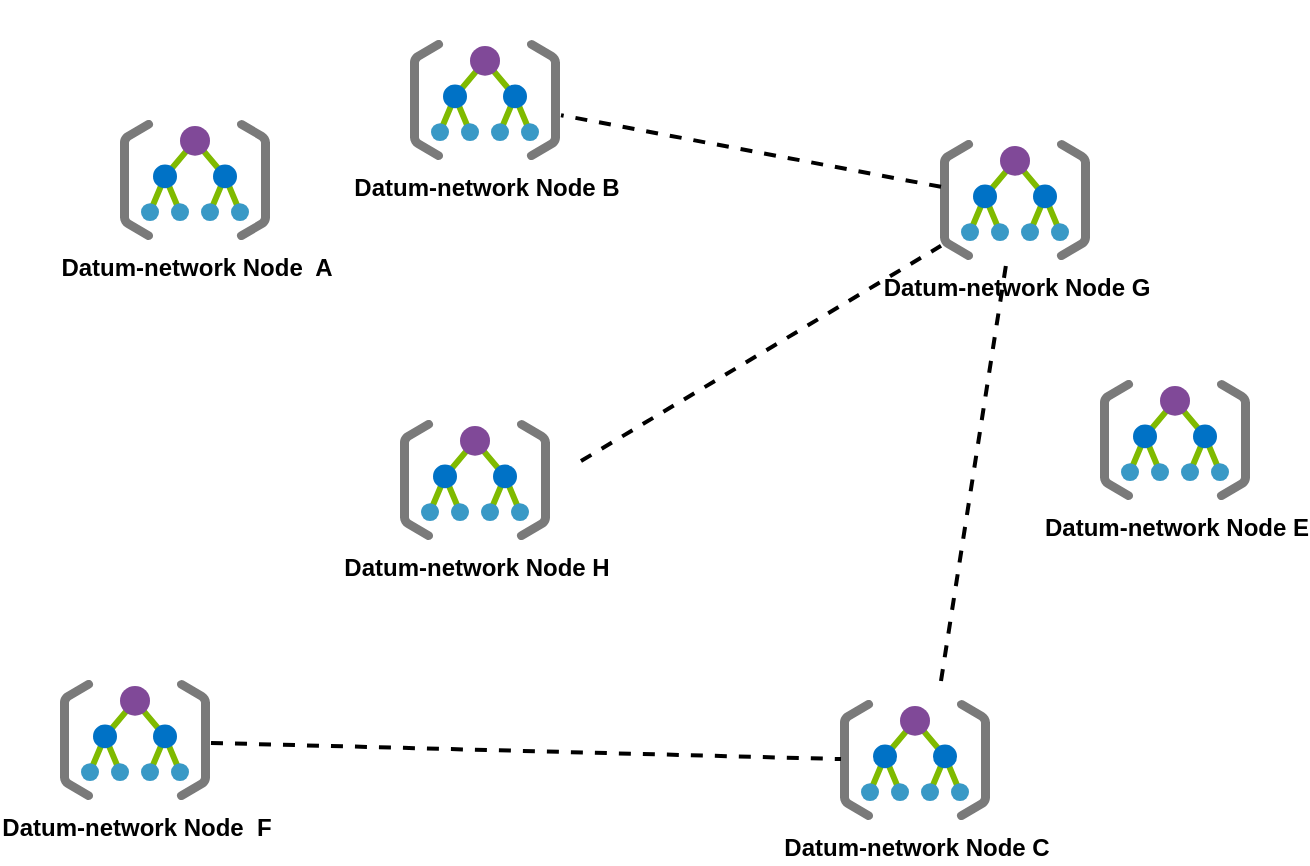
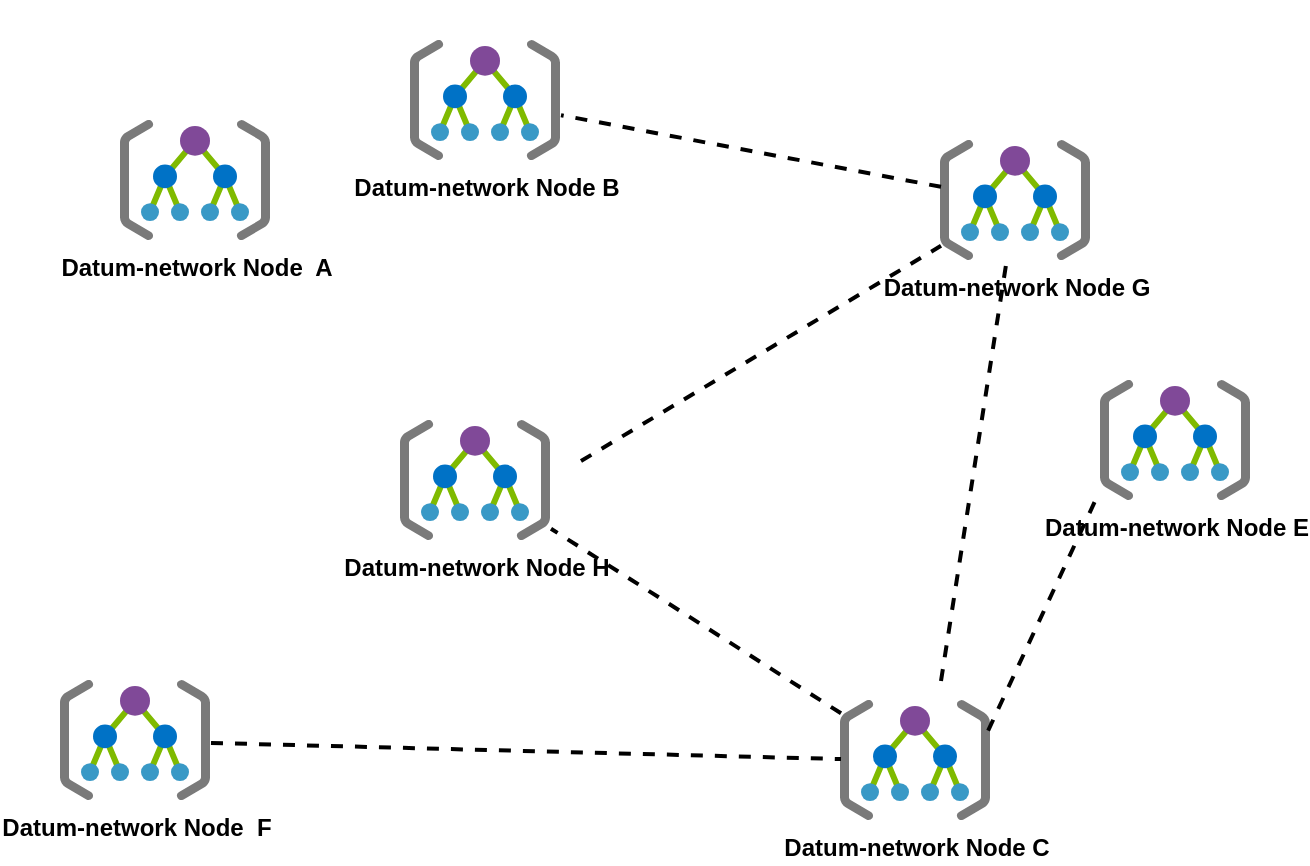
edge "Datum-network Node E" -- "Datum-network Node C": added
edge "Datum-network Node H" -- "Datum-network Node C": added
